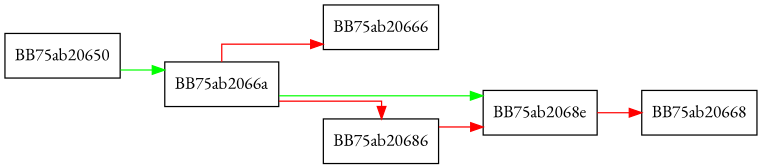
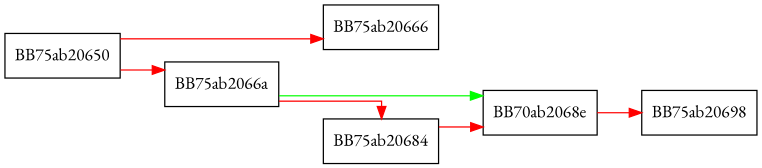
edge "BB75ab2066a" -> "BB75ab20666": now "BB75ab20650" -> "BB75ab20666"
edge "BB75ab20650" -> "BB75ab2066a": color green -> red
node "BB75ab2068e": label "BB75ab2068e" -> "BB70ab2068e"
node "BB75ab20668": label "BB75ab20668" -> "BB75ab20698"
node "BB75ab20686": label "BB75ab20686" -> "BB75ab20684"
